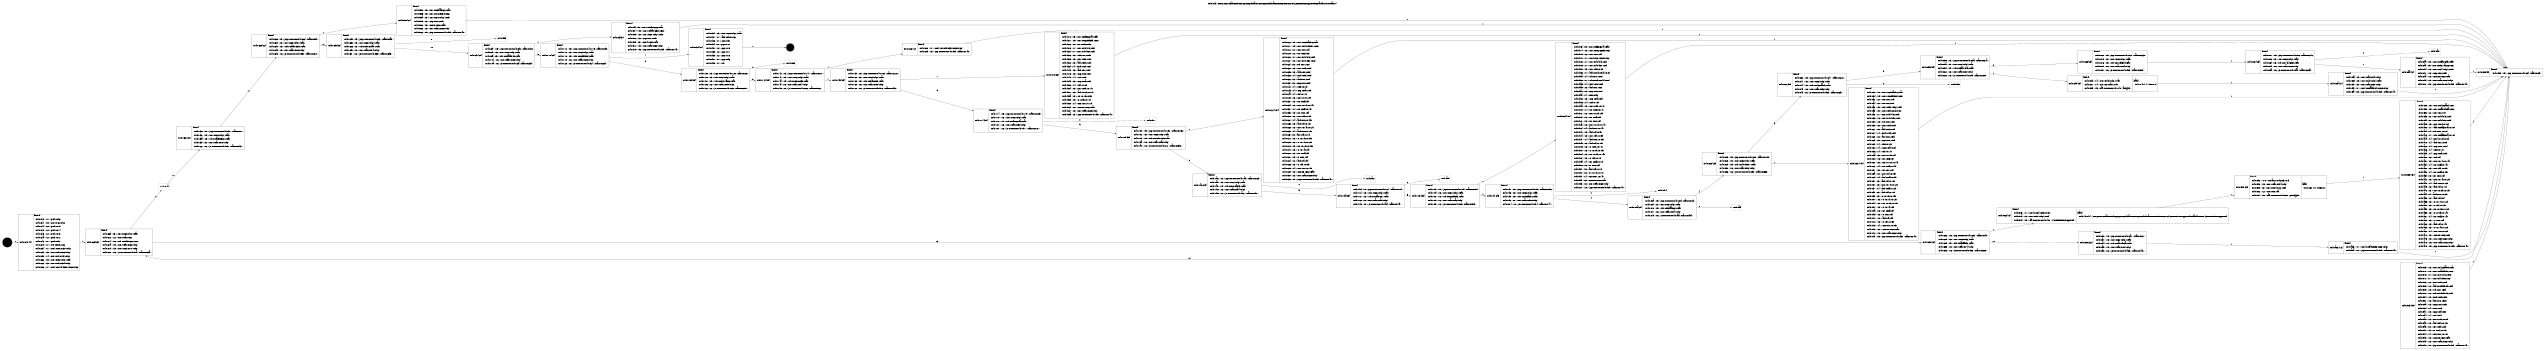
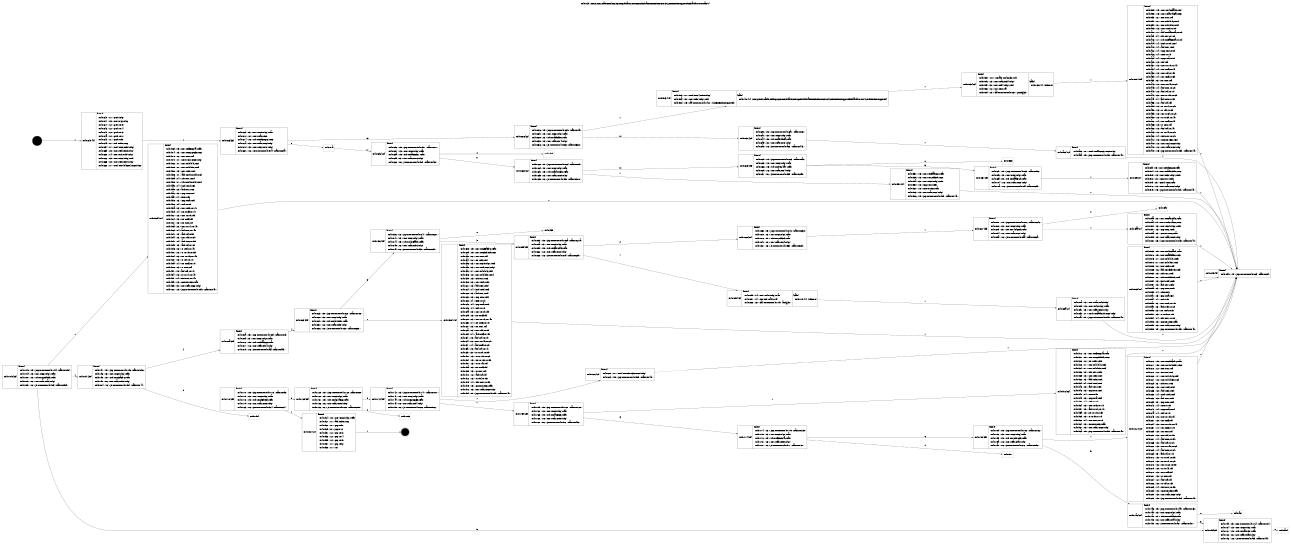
edge "0x4016f7 [25]" -> "0x401710 [25]": removed, label "9"
node "0x401b0b": added
edge "0x4017bf [25]" -> "0x4017d8 [25]": reversed
node "0x401aff": removed
edge "0x401d8b [5]" -> "0x40166f [23]": removed, label "12"
